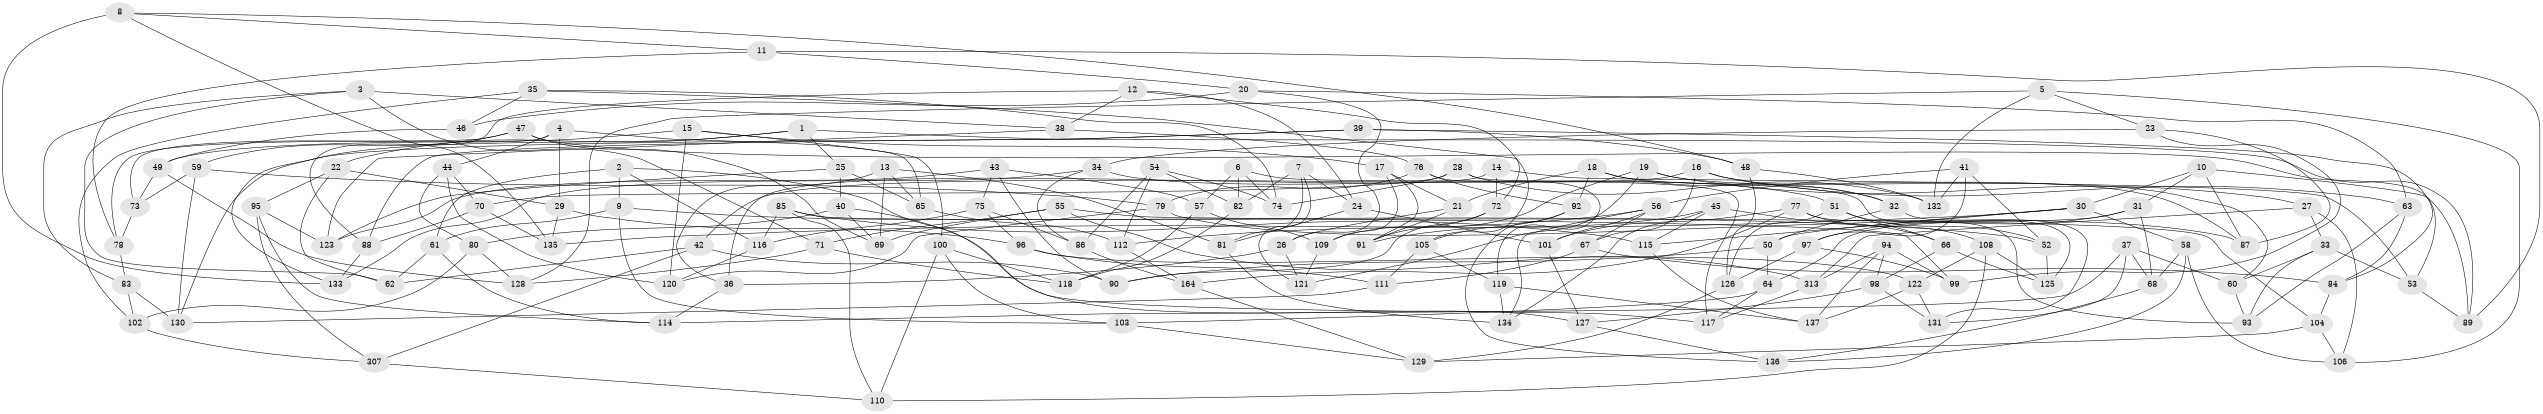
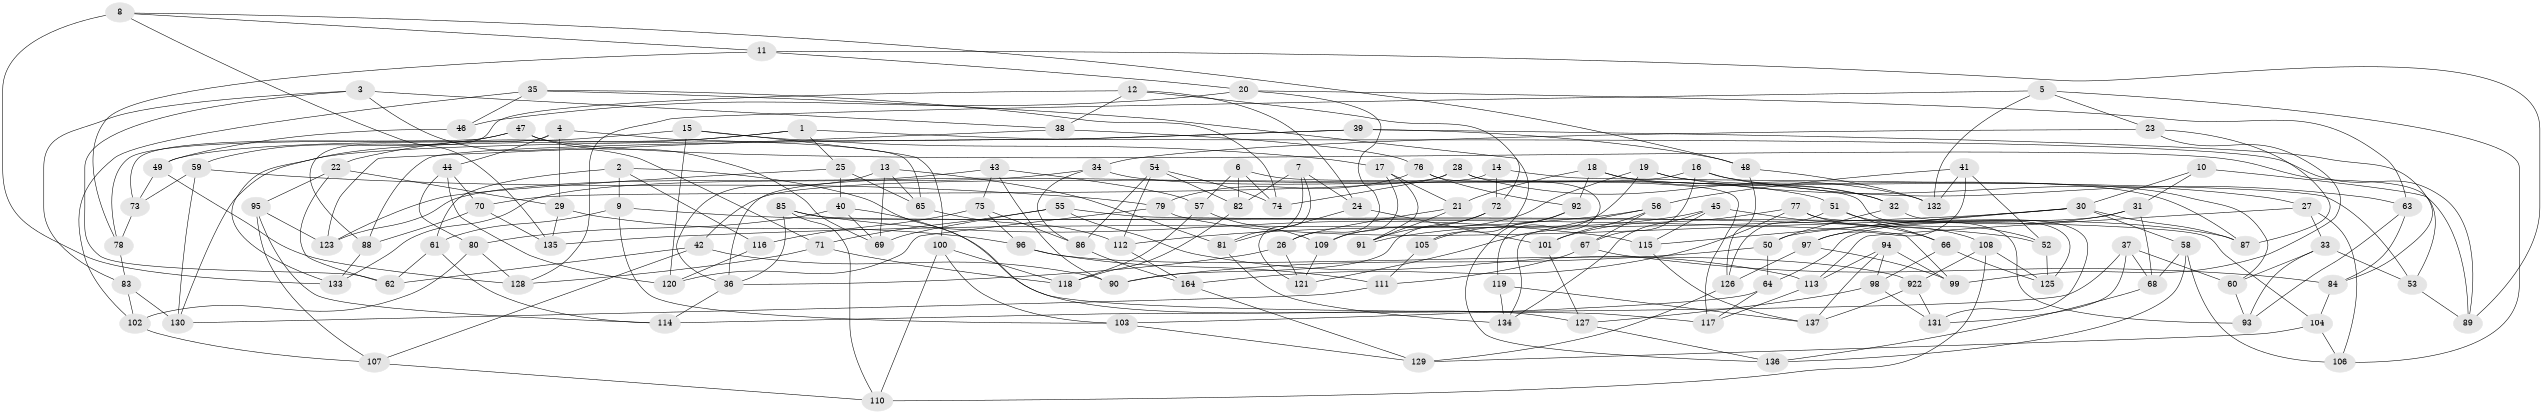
edge "10" -- "87": now "30" -- "87"
edge "85" -- "116": now "85" -- "36"
edge "105" -- "119": removed
node "313": label "313" -> "113"
node "122": label "122" -> "922"
node "307": label "307" -> "107"
